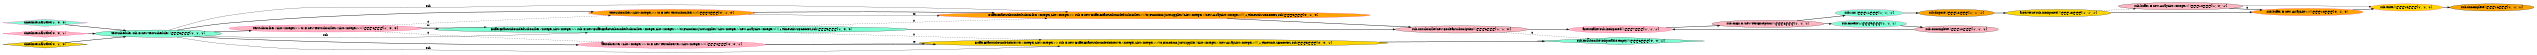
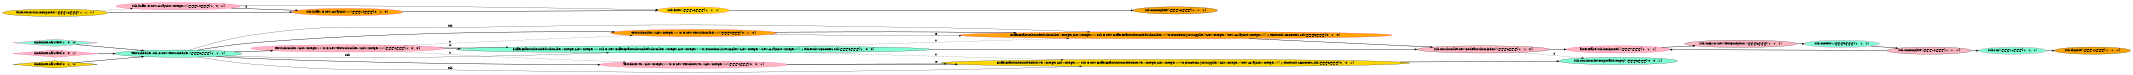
node "sub.buffer = new ArrayList<Integer>()@@@14@@@['1', '0', '1']": color black -> deeppink
edge "sub.dispose()@@@12@@@['1', '1', '1']" -> "assertTrue(sub.isDisposed())@@@13@@@['1', '1', '1']": removed
edge "sub.onError(new TestException())@@@8@@@['1', '1', '1']" -> "sub.run()@@@11@@@['1', '1', '1']": now "sub.onComplete()@@@10@@@['1', '1', '1']" -> "sub.run()@@@11@@@['1', '1', '1']"
node "sub.onSubscribe(Disposable.empty())@@@6@@@['0', '0', '1']": shape diamond -> ellipse
